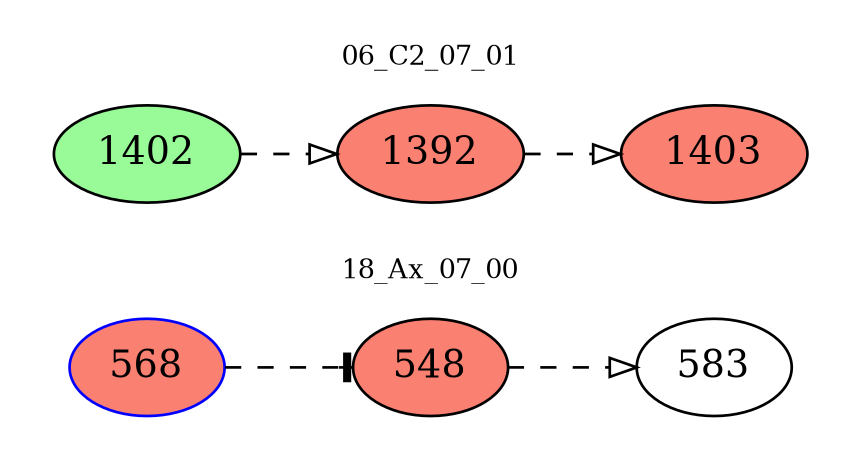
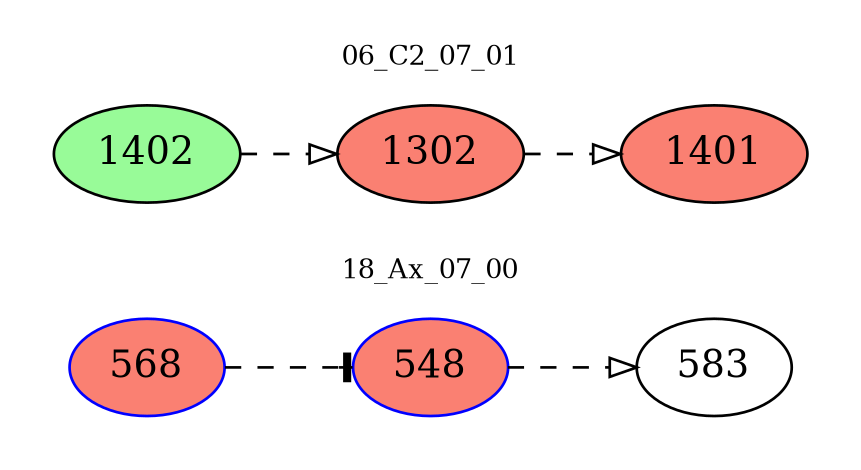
node "1392": label "1392" -> "1302"
node "1403": label "1403" -> "1401"
node "548": color black -> blue
